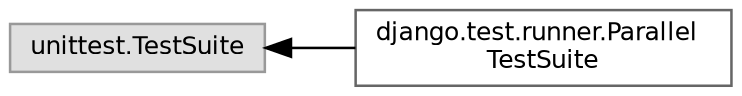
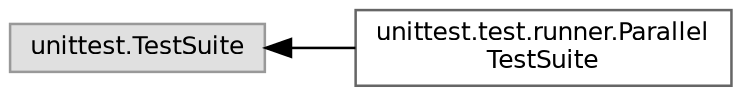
node "django.test.runner.Parallel TestSuite": label "django.test.runner.Parallel TestSuite" -> "unittest.test.runner.Parallel TestSuite"
